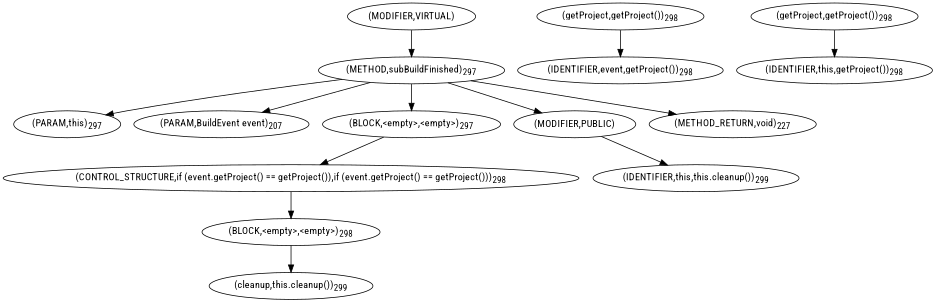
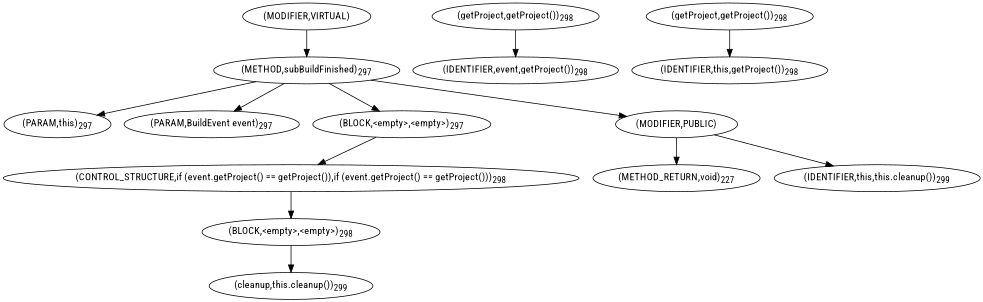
edge "(METHOD,subBuildFinished)" -> "(METHOD_RETURN,void)": now "(MODIFIER,PUBLIC)" -> "(METHOD_RETURN,void)"
node "(PARAM,BuildEvent event)": text "207" -> "297"
